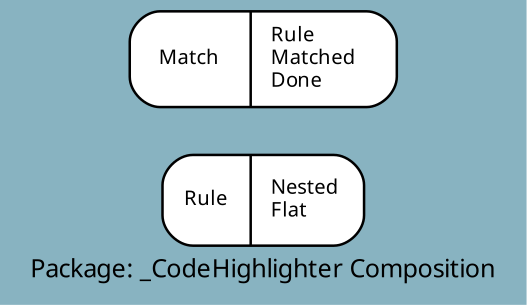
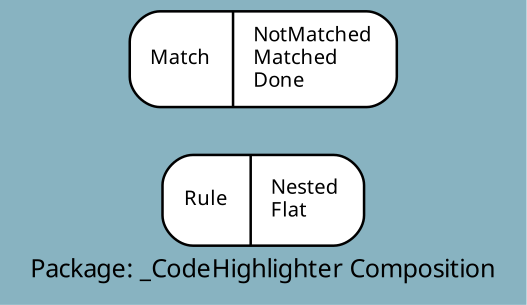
node "Match": text "Rule" -> "NotMatched"
